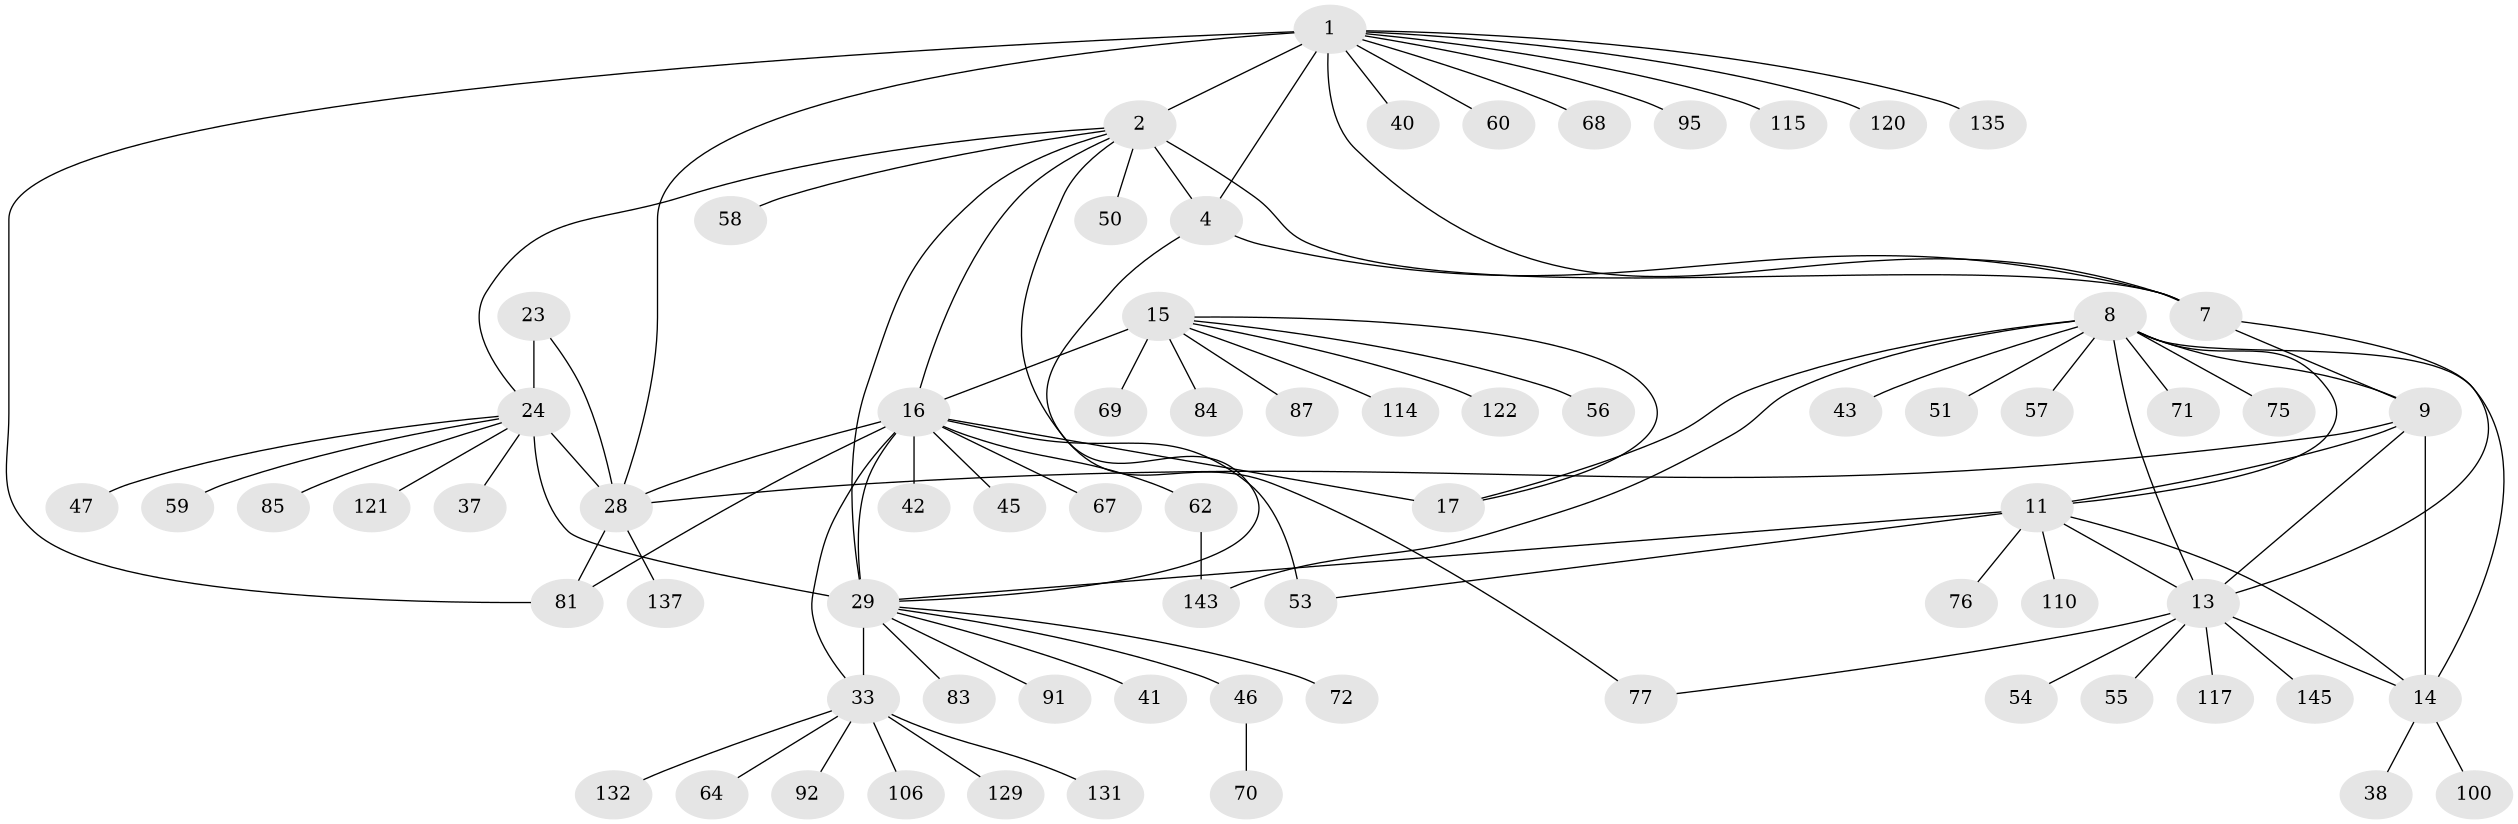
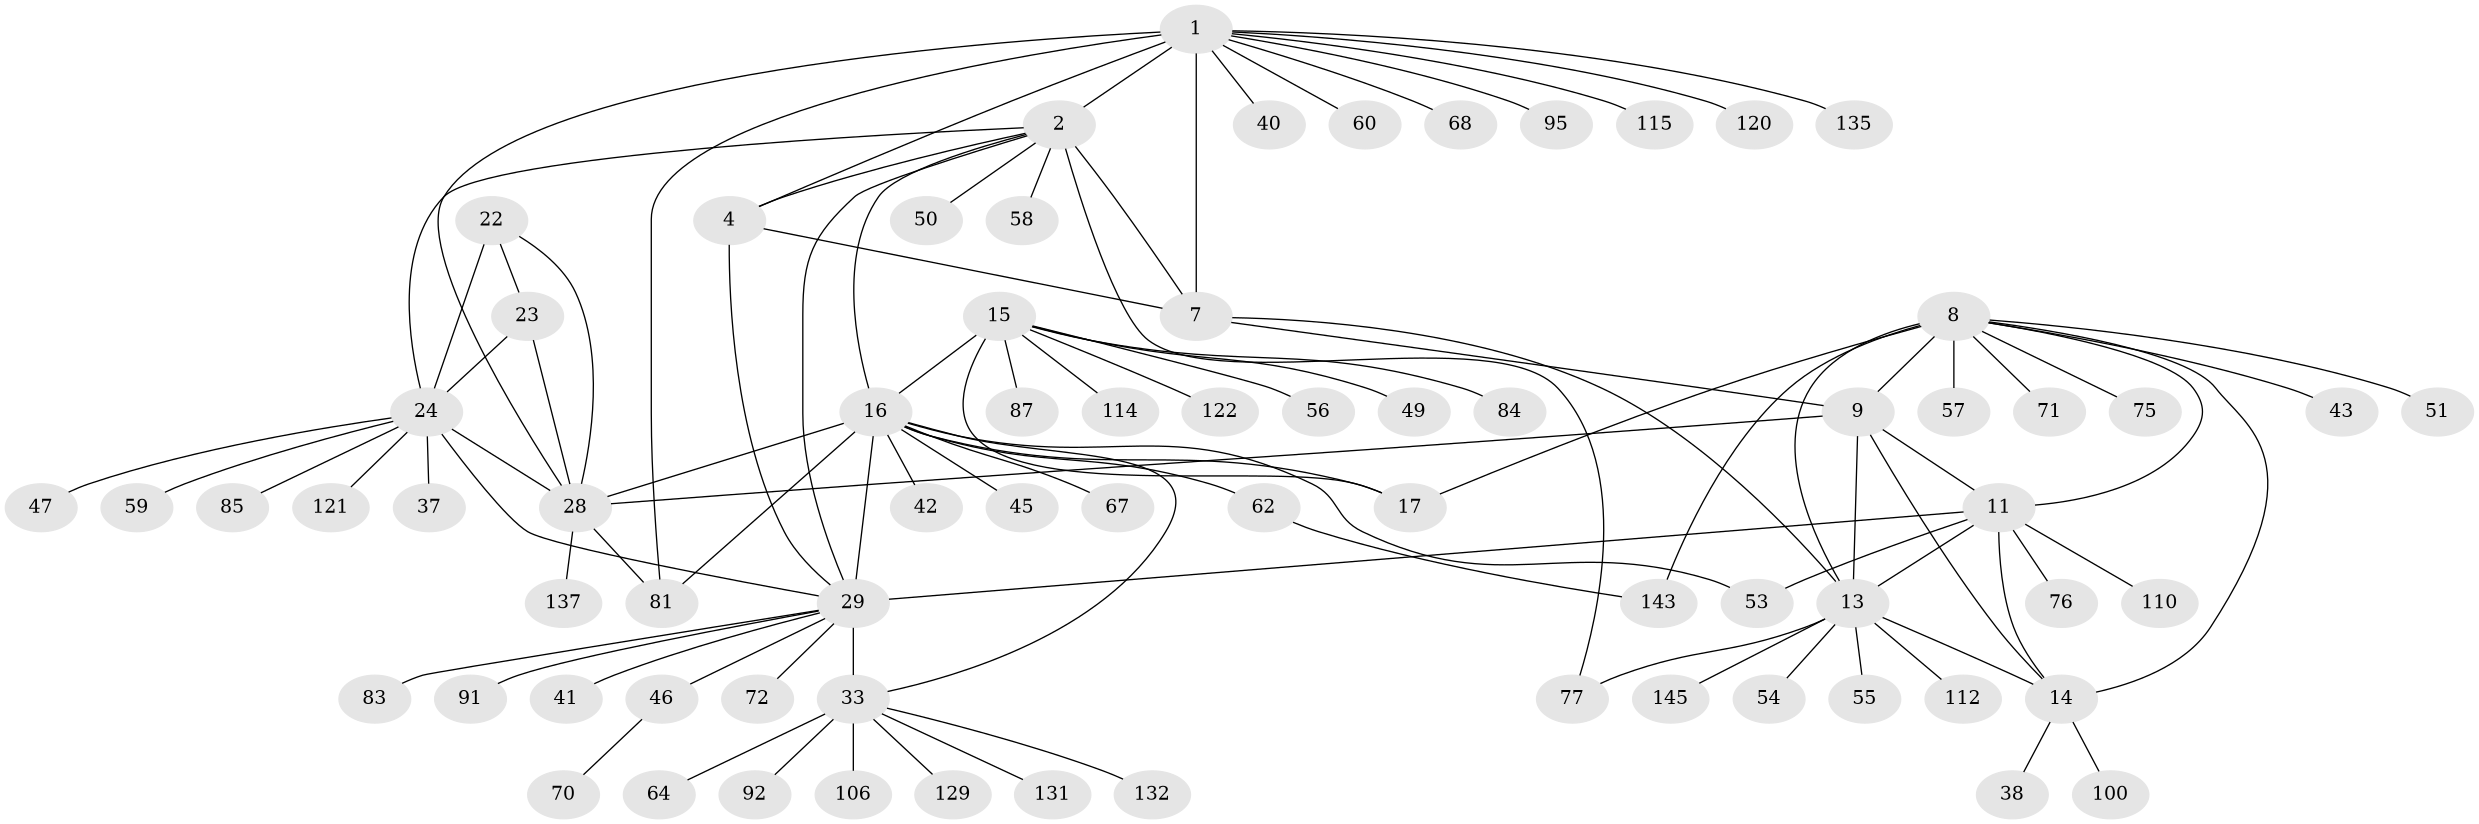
node "22": added
node "69": label "69" -> "49"
node "117": label "117" -> "112"
